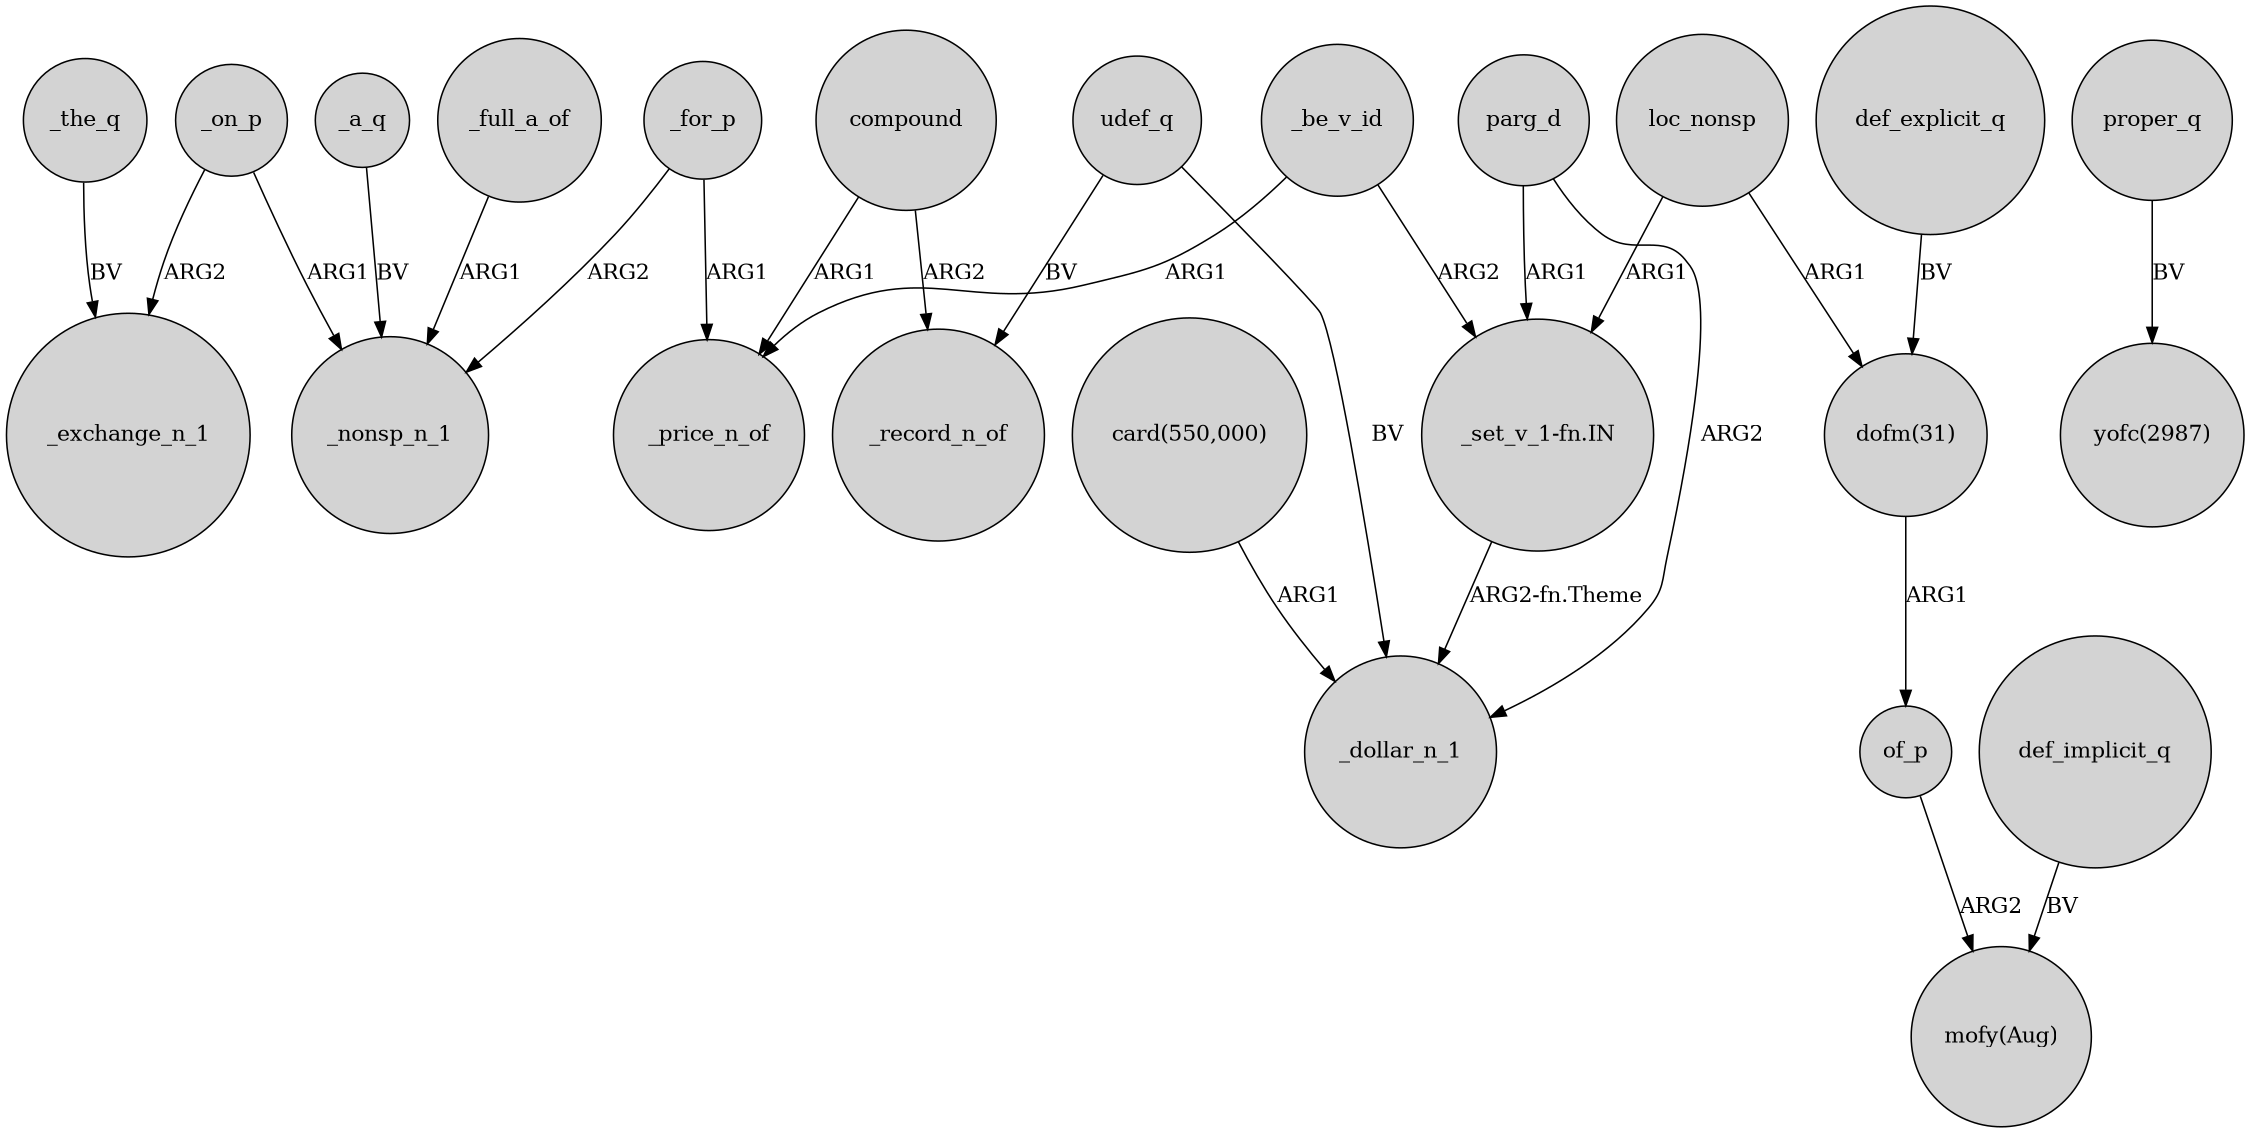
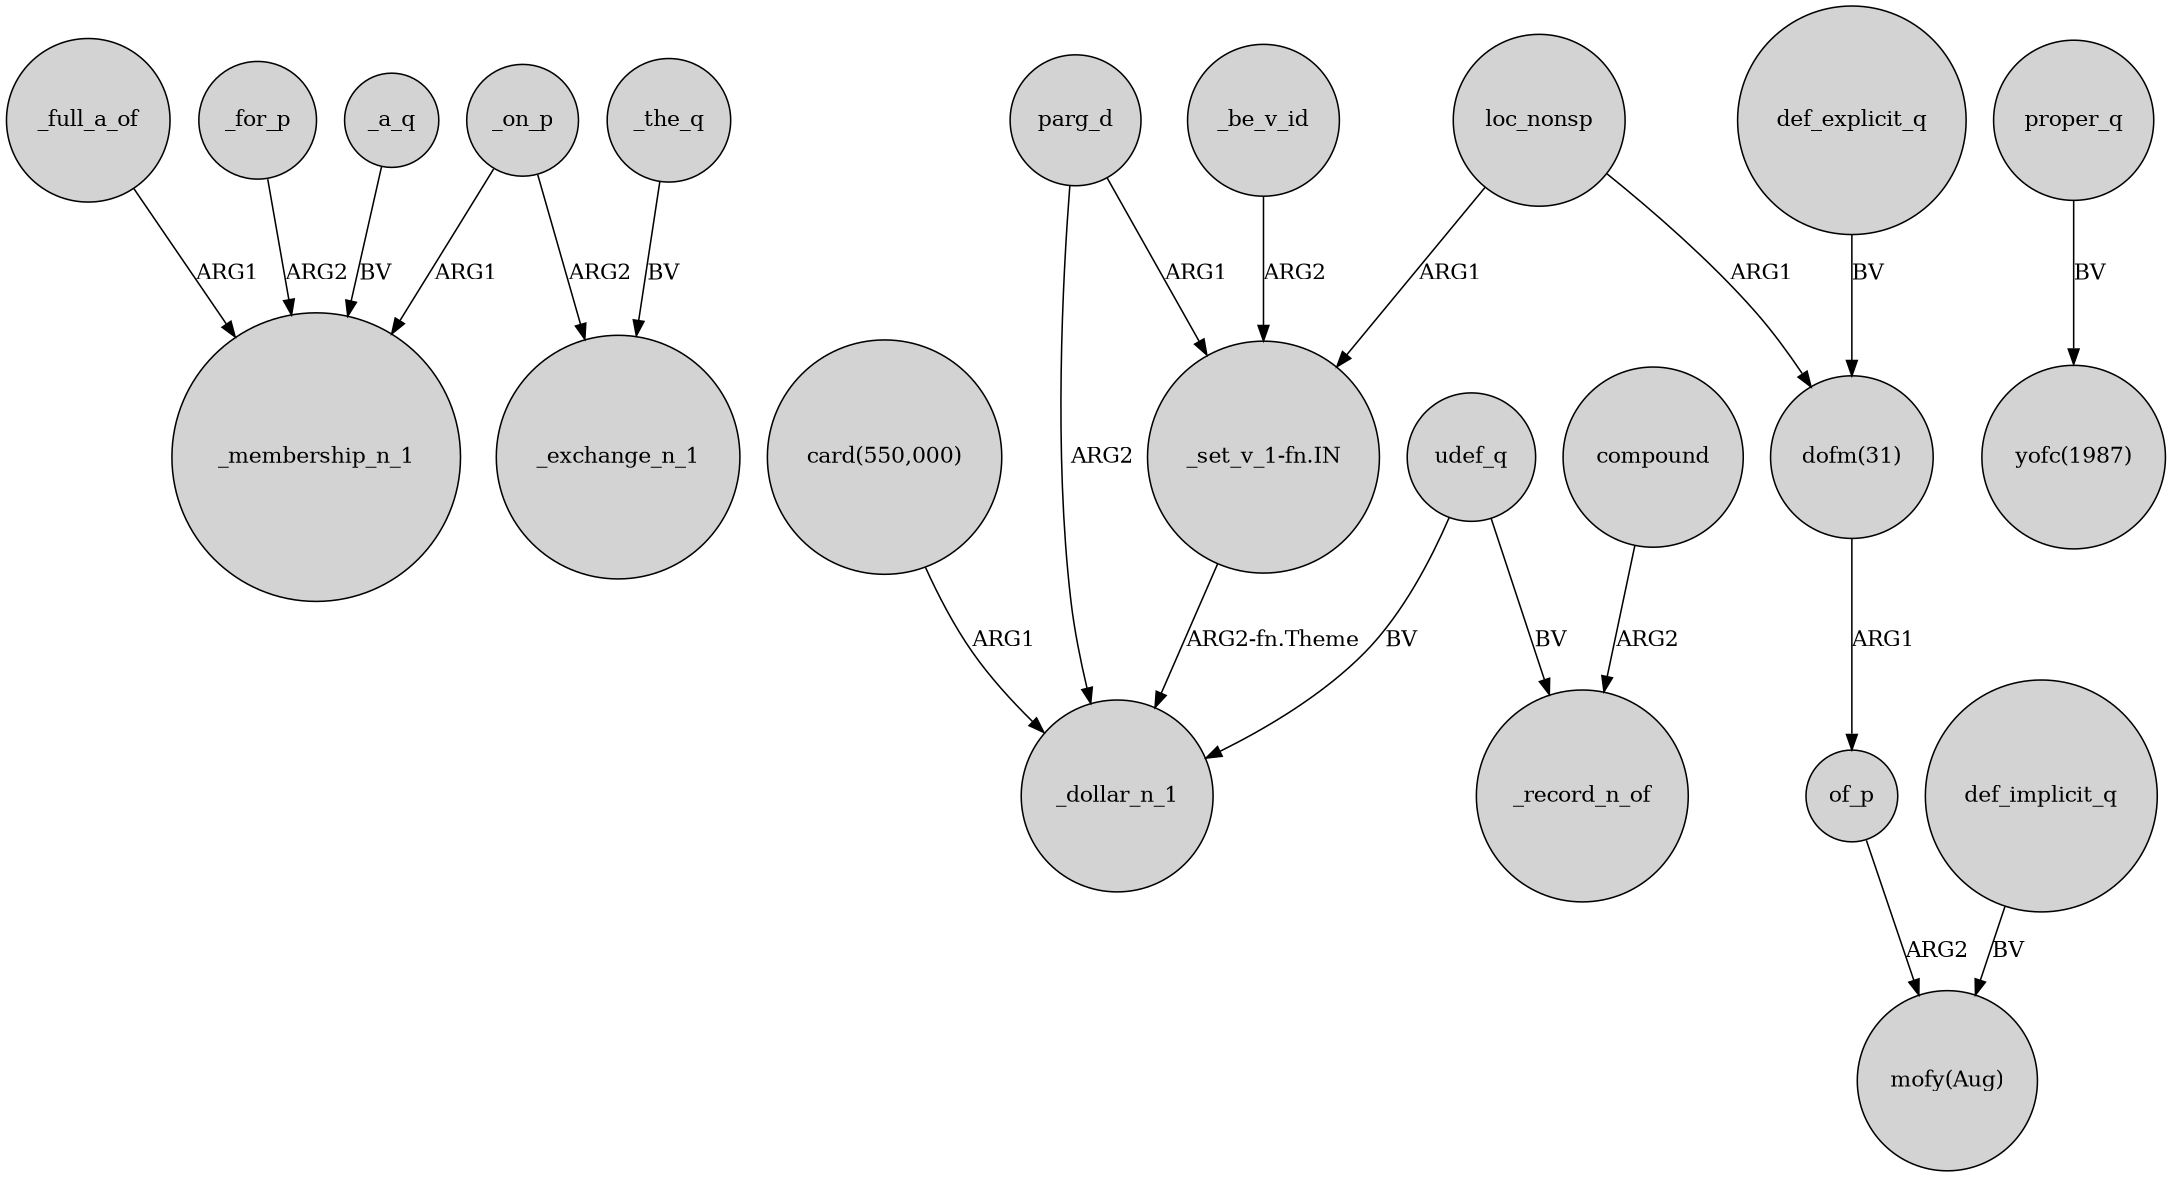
node "_nonsp_n_1": label "_nonsp_n_1" -> "_membership_n_1"
node "_price_n_of": removed
node "yofc(2987)": label "yofc(2987)" -> "yofc(1987)"
